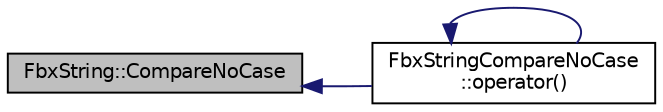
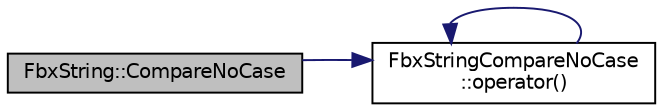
edge "FbxStringCompareNoCase ::operator()" -> "FbxString::CompareNoCase": reversed
